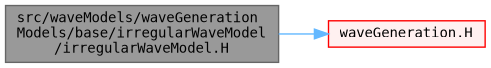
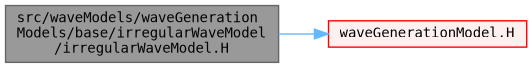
node "waveGeneration.H": label "waveGeneration.H" -> "waveGenerationModel.H"
